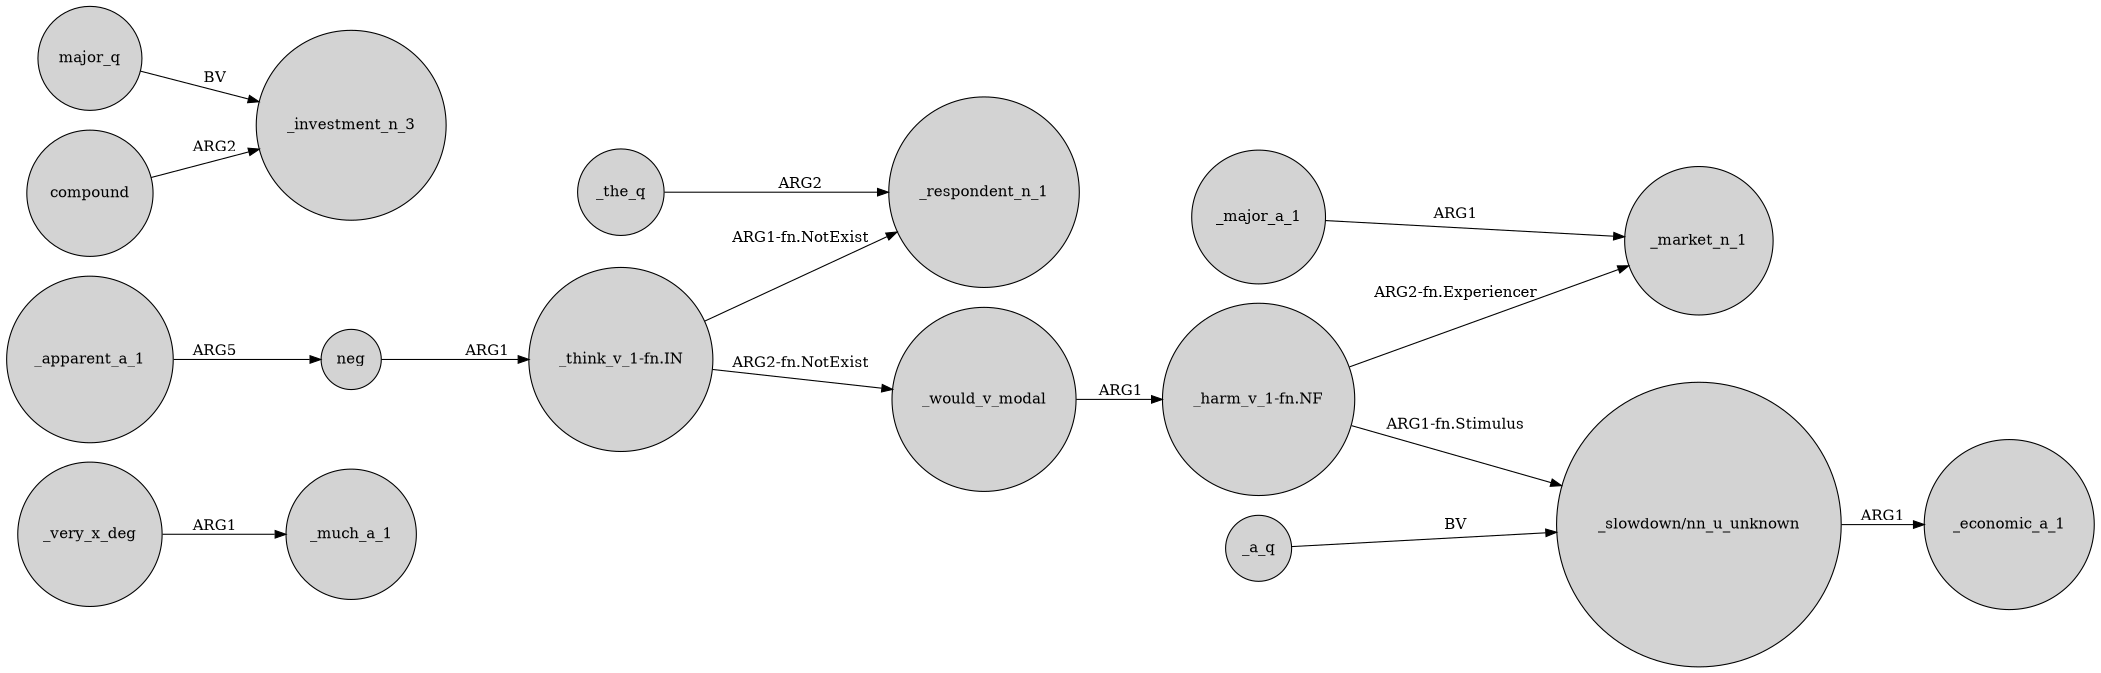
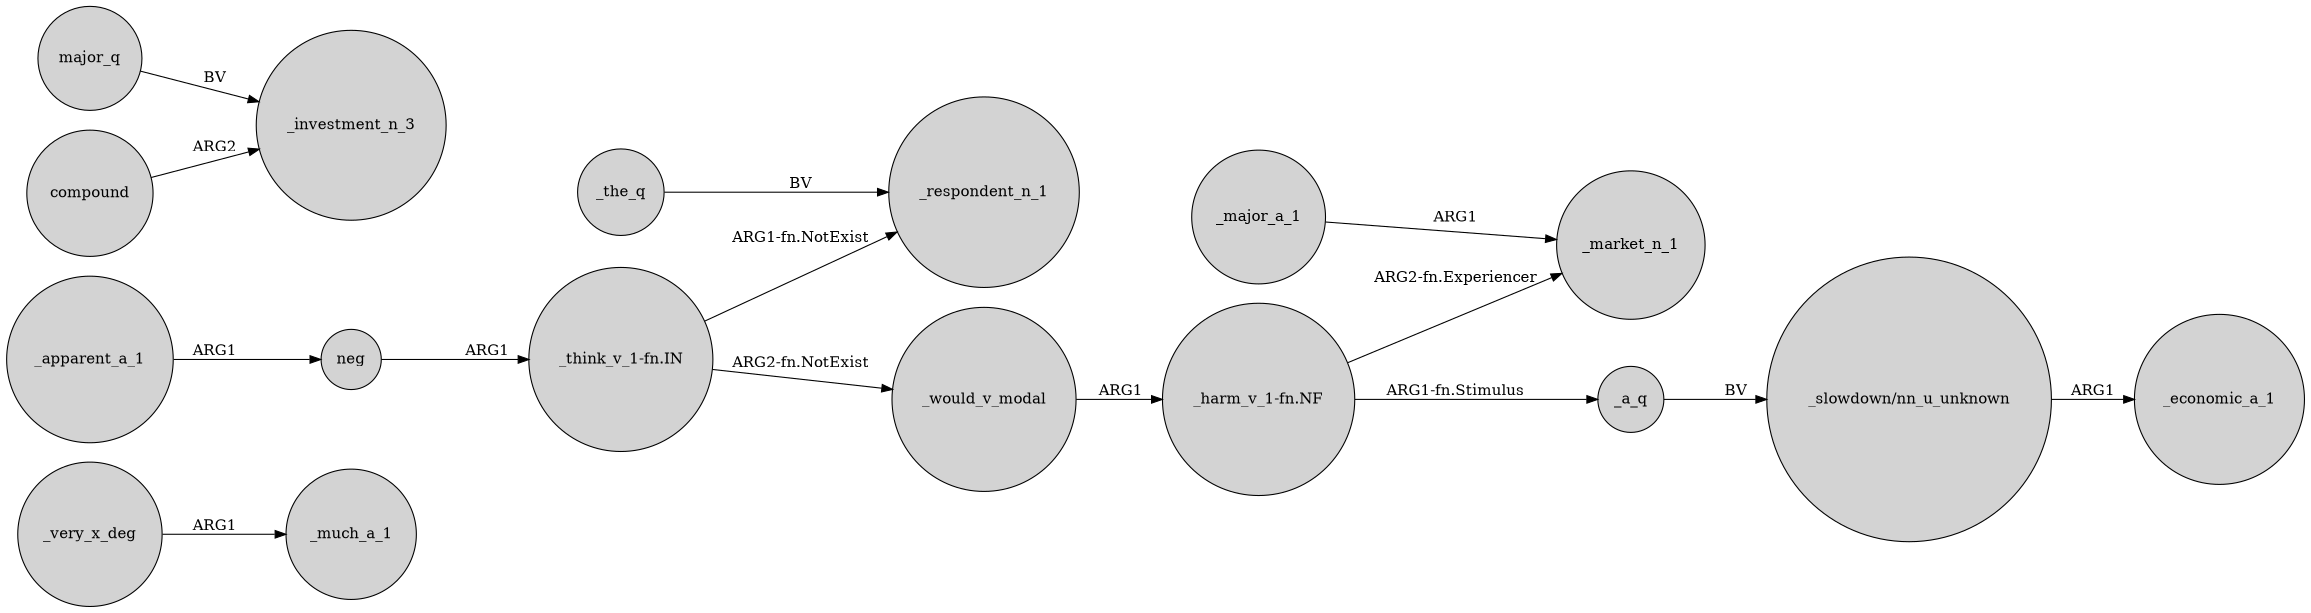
edge "_the_q" -> "_respondent_n_1": label "ARG2" -> "BV"
edge "_apparent_a_1" -> "neg": label "ARG5" -> "ARG1"
edge "_harm_v_1-fn.NF" -> "_slowdown/nn_u_unknown": now "_harm_v_1-fn.NF" -> "_a_q"
